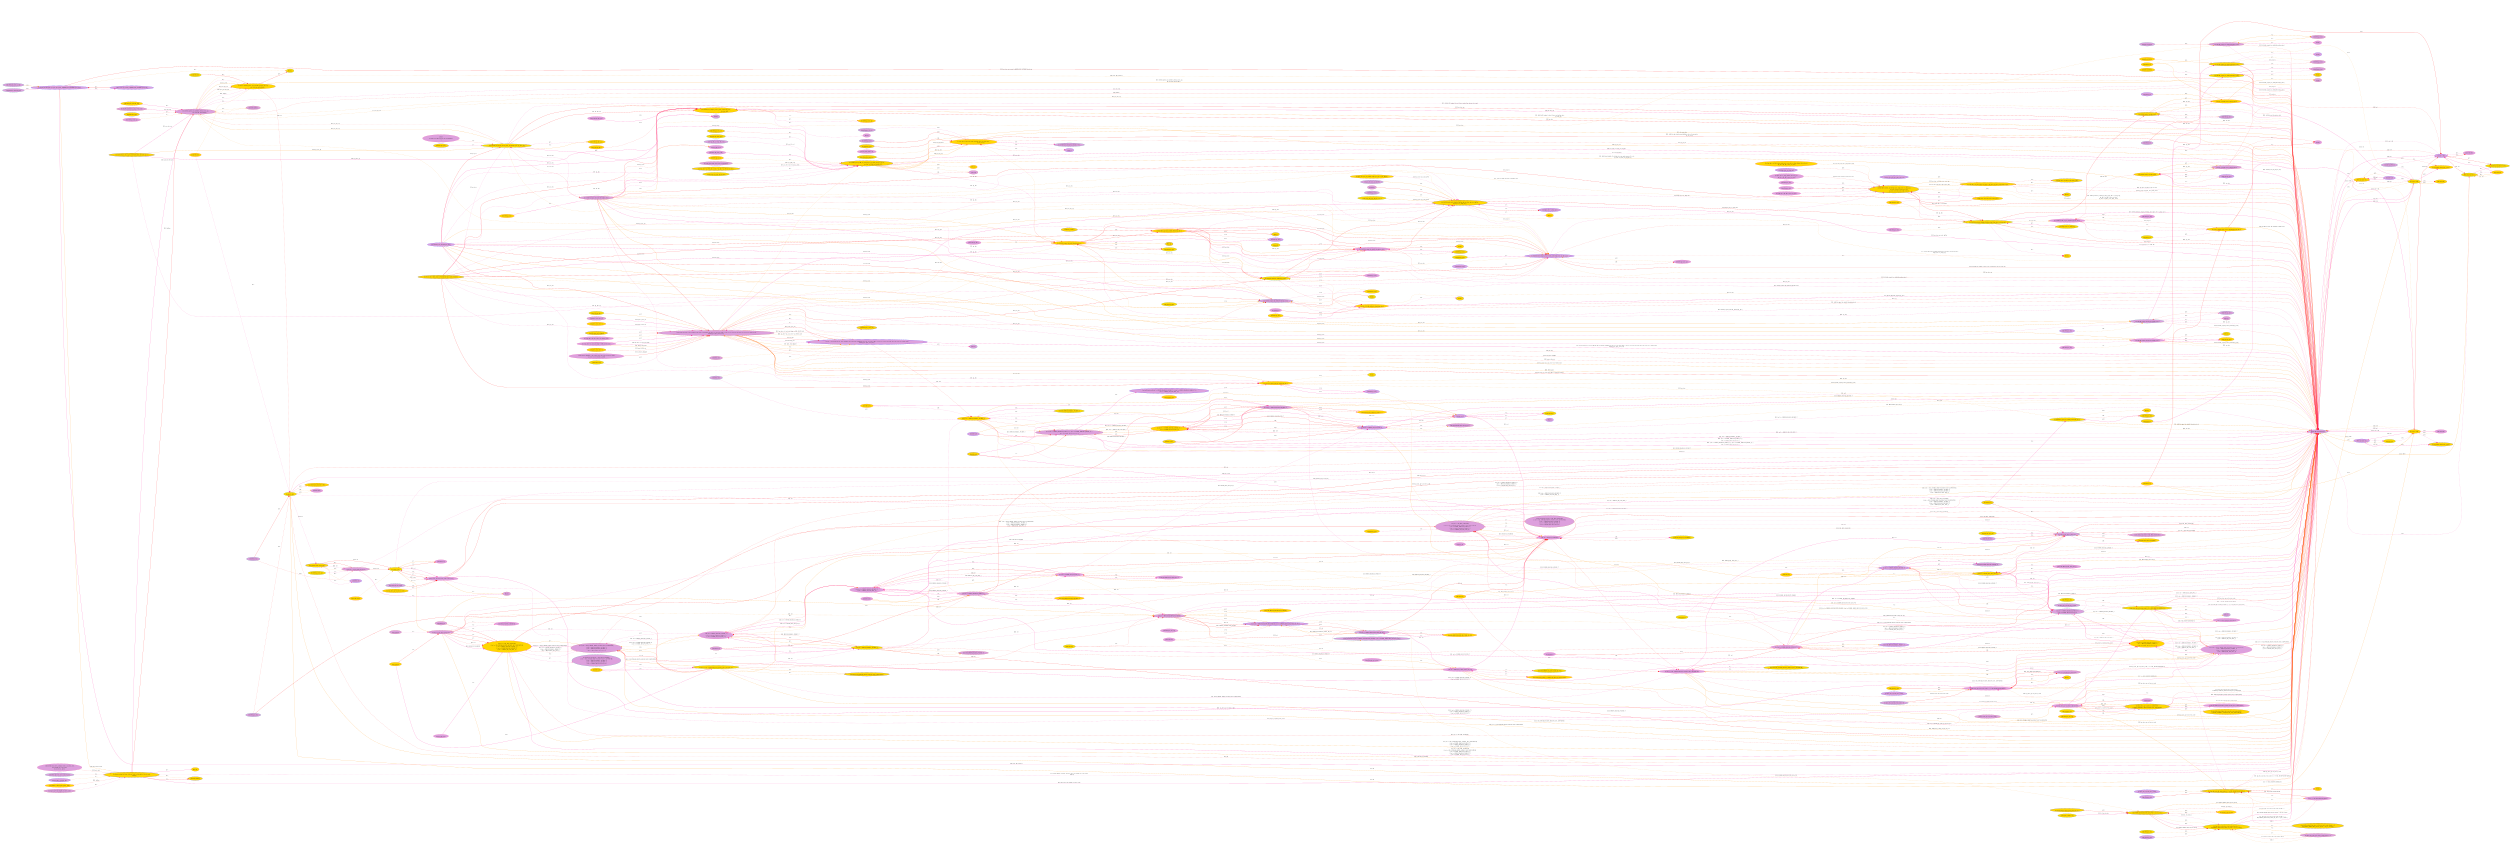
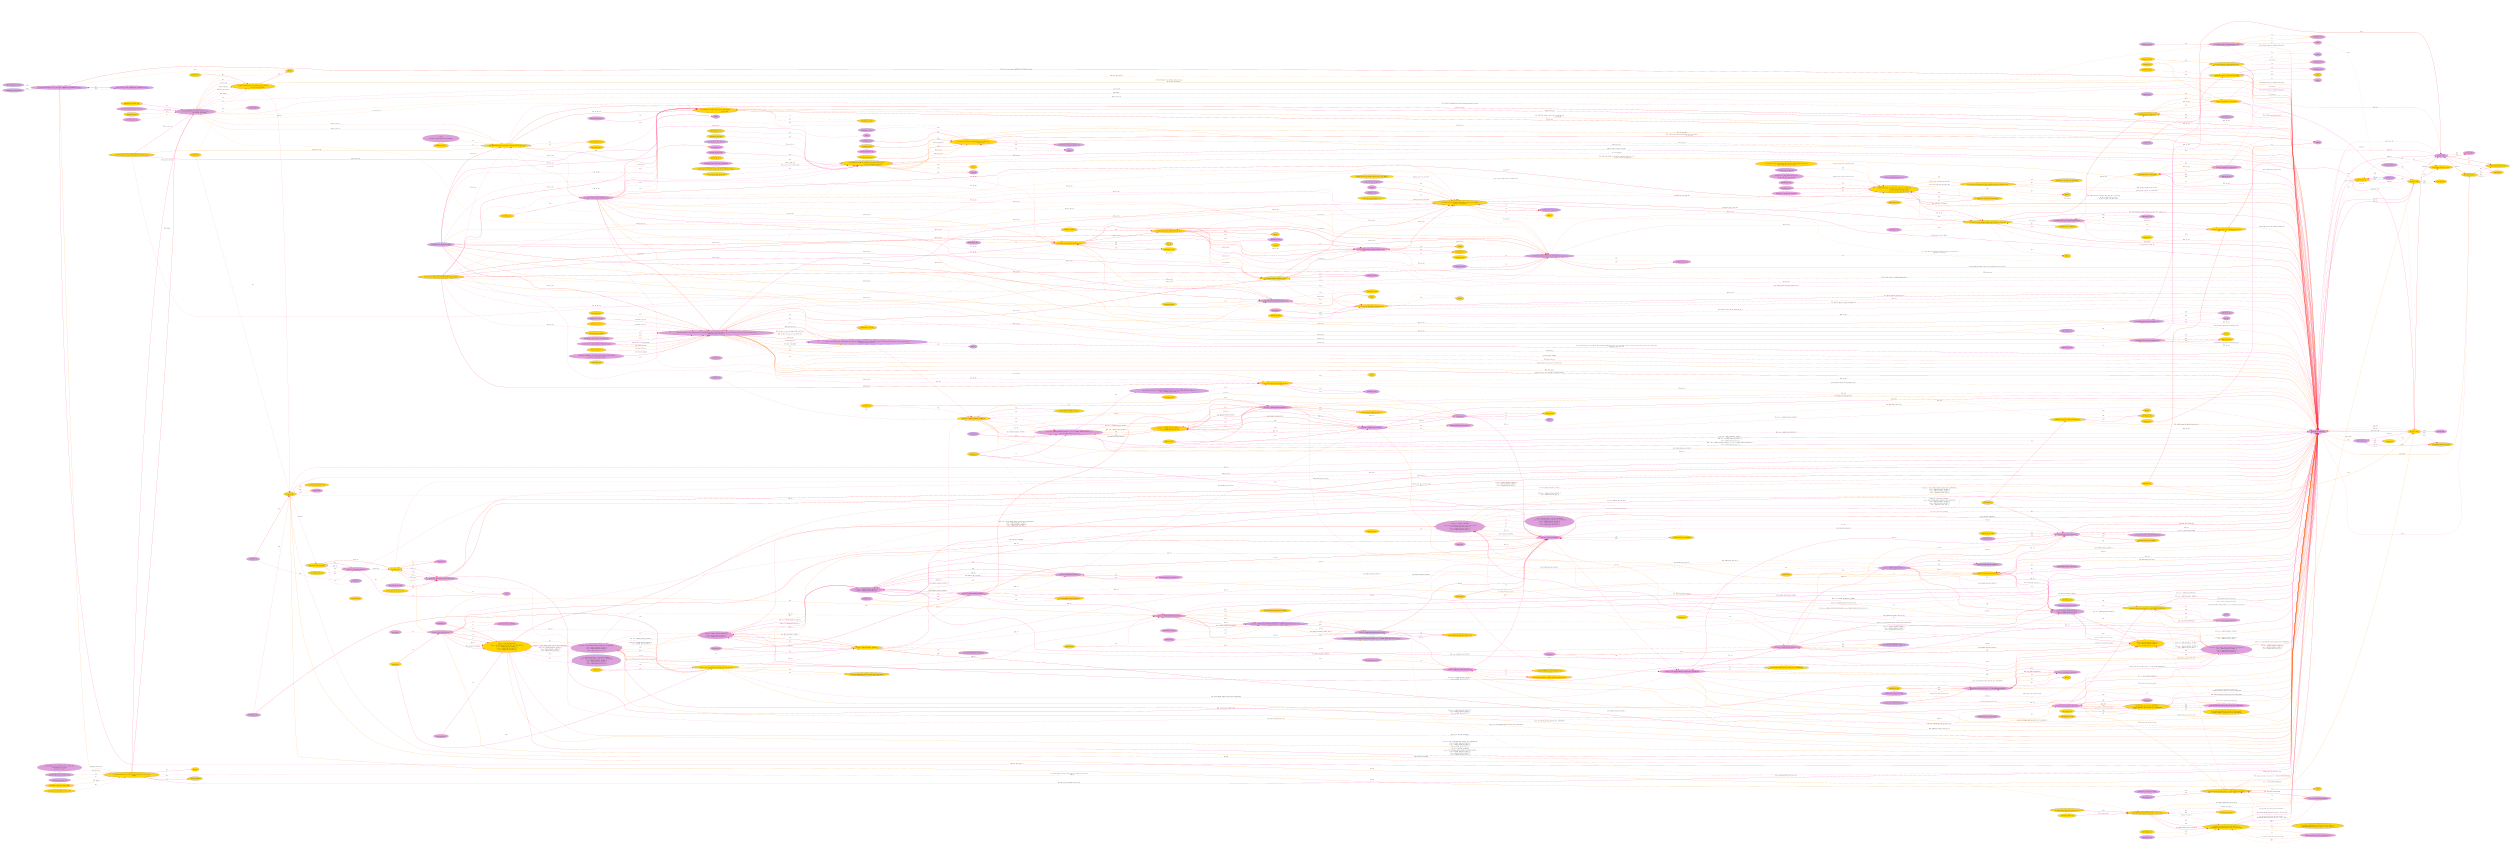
node "(Call,pu1_buf + u4_length_of_start_code)": fillcolor plum -> gold
